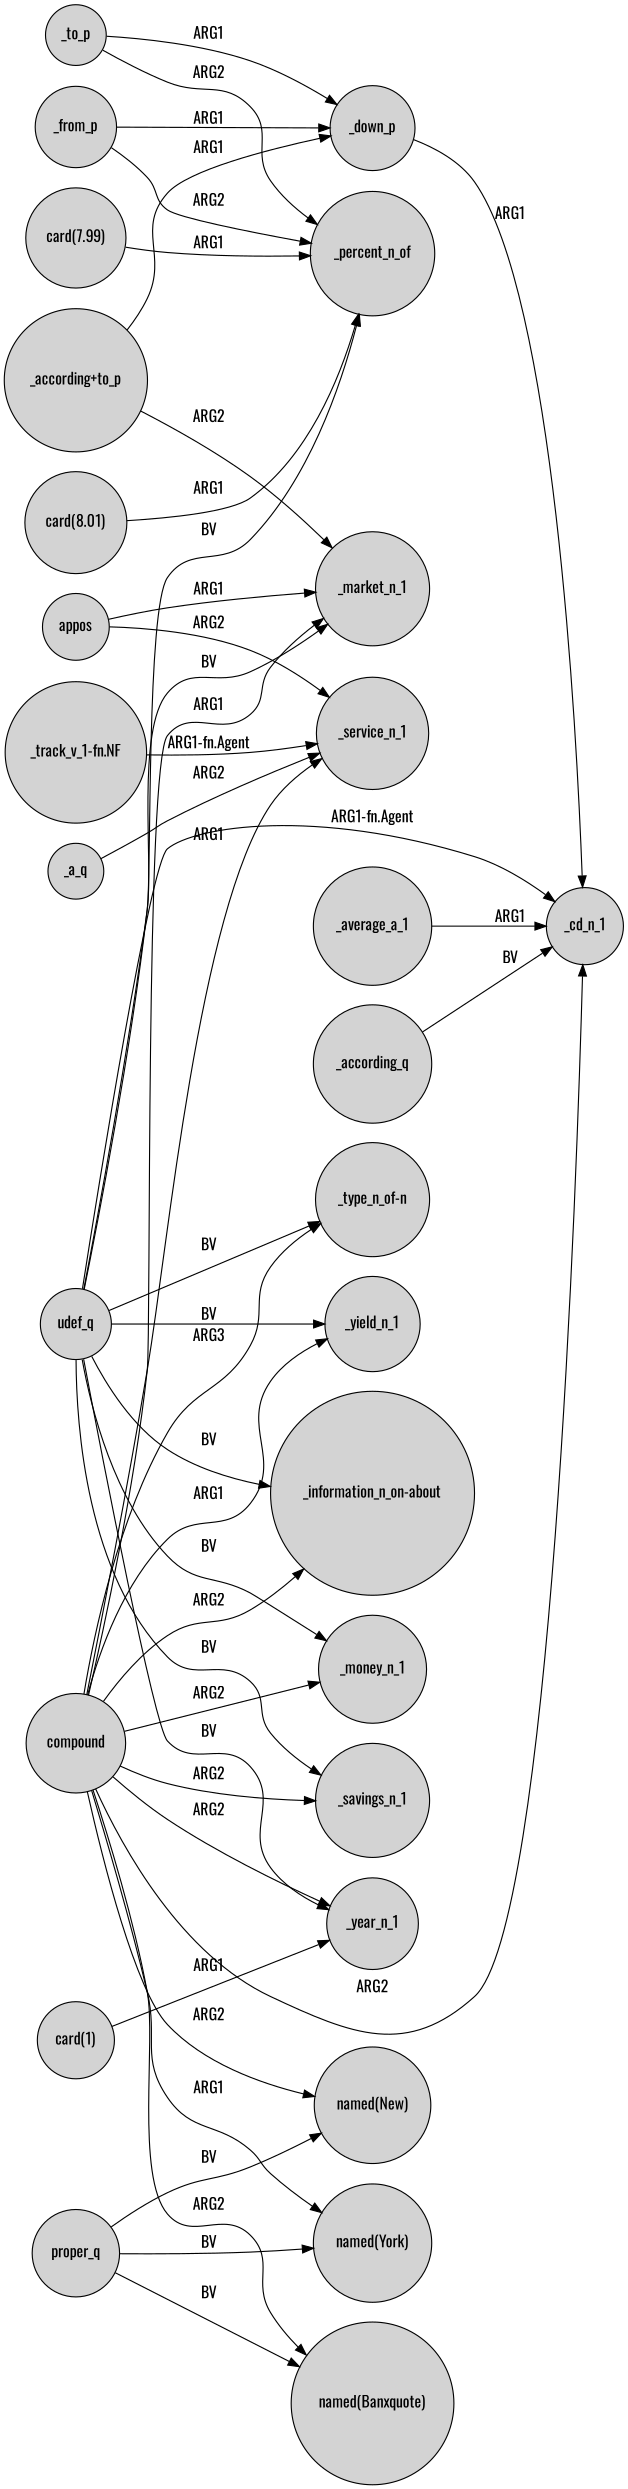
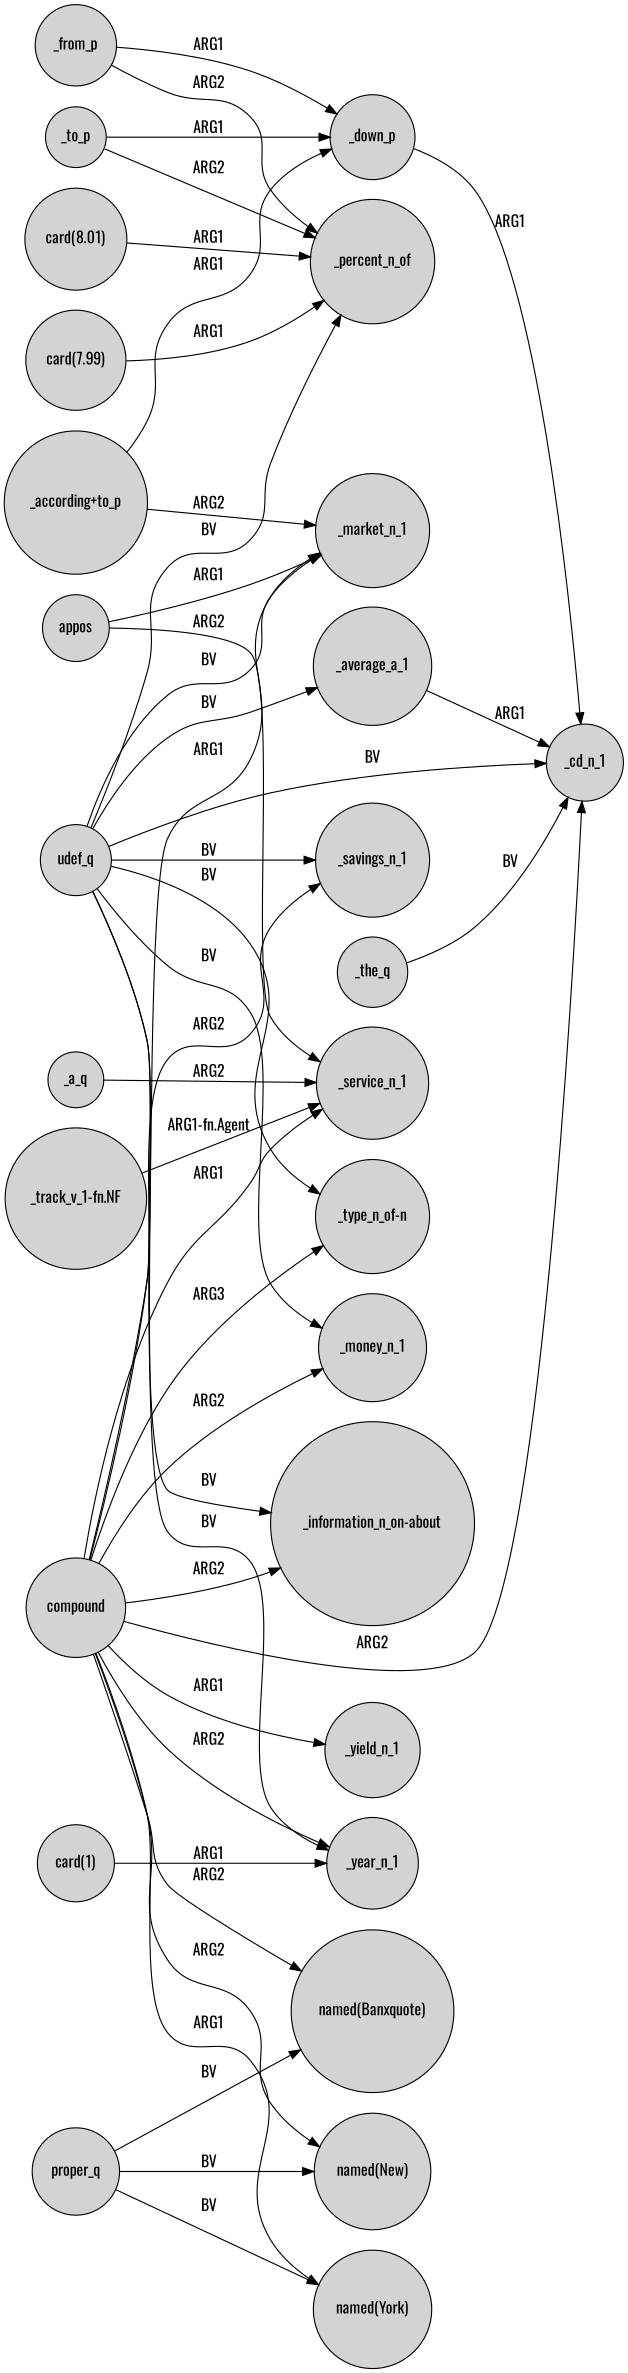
edge "udef_q" -> "_cd_n_1": label "ARG1-fn.Agent" -> "BV"
node "_according_q": label "_according_q" -> "_the_q"
edge "udef_q" -> "_yield_n_1": now "udef_q" -> "_average_a_1"
